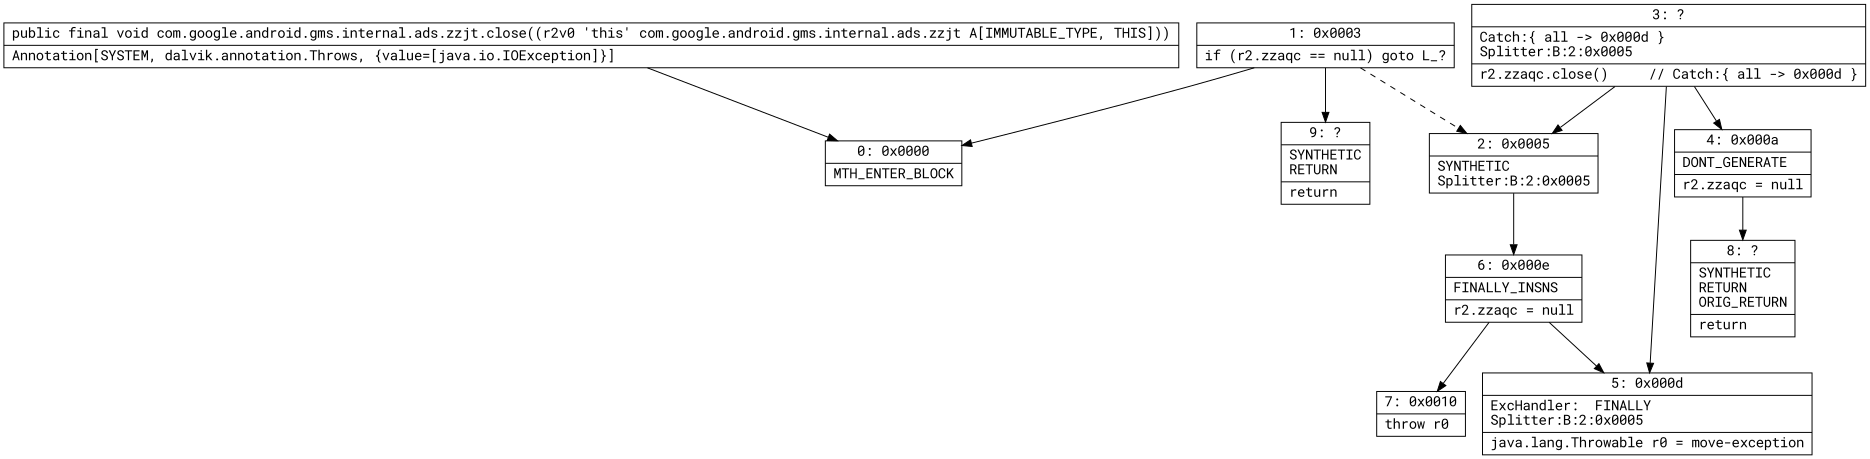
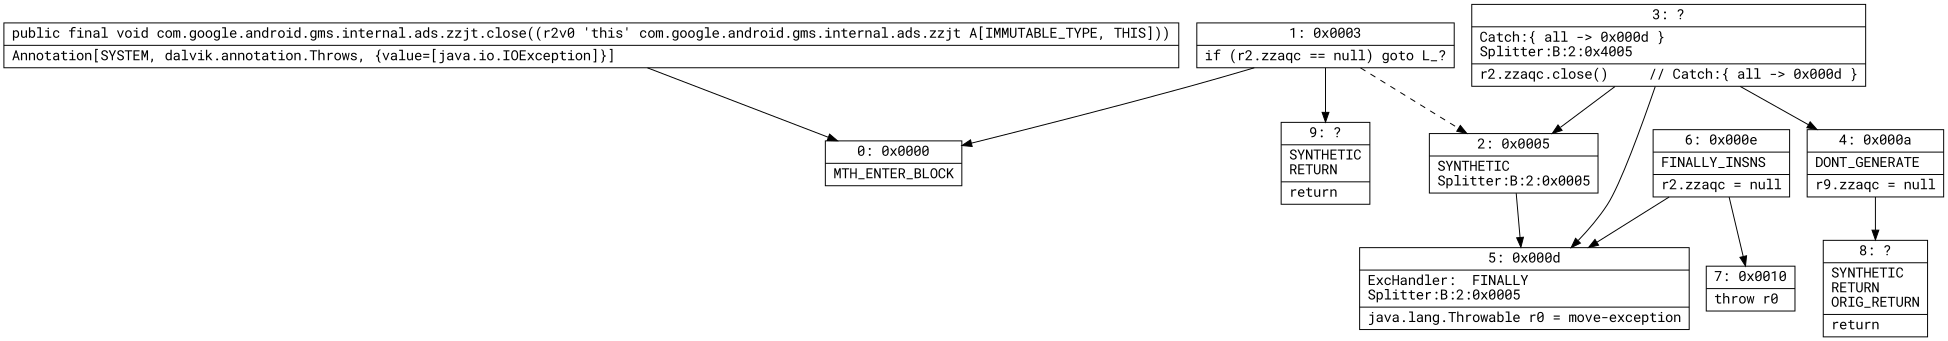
node "3: ?": text "Splitter:B:2:0x0005" -> "Splitter:B:2:0x4005"
node "4: 0x000a": text "r2.zzaqc = null" -> "r9.zzaqc = null"
edge "2: 0x0005" -> "6: 0x000e": now "2: 0x0005" -> "5: 0x000d"
